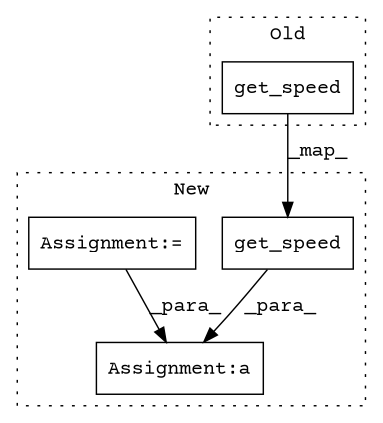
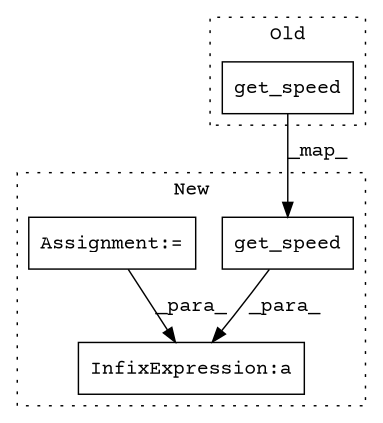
node "Assignment:a": label "Assignment:a" -> "InfixExpression:a"
